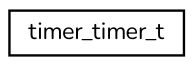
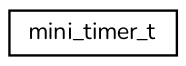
node "timer_timer_t": label "timer_timer_t" -> "mini_timer_t"
